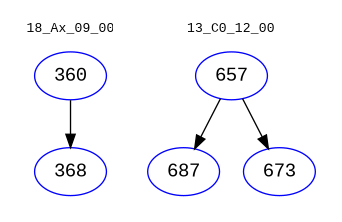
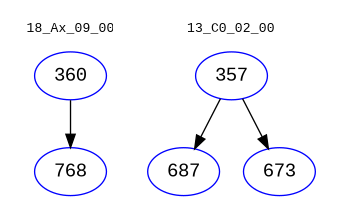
cluster "13_C0_12_00": label "13_C0_12_00" -> "13_C0_02_00"
node "657": label "657" -> "357"
node "368": label "368" -> "768"
